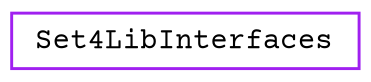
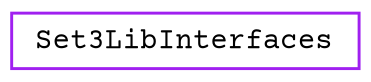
node "Set4LibInterfaces": label "Set4LibInterfaces" -> "Set3LibInterfaces"
